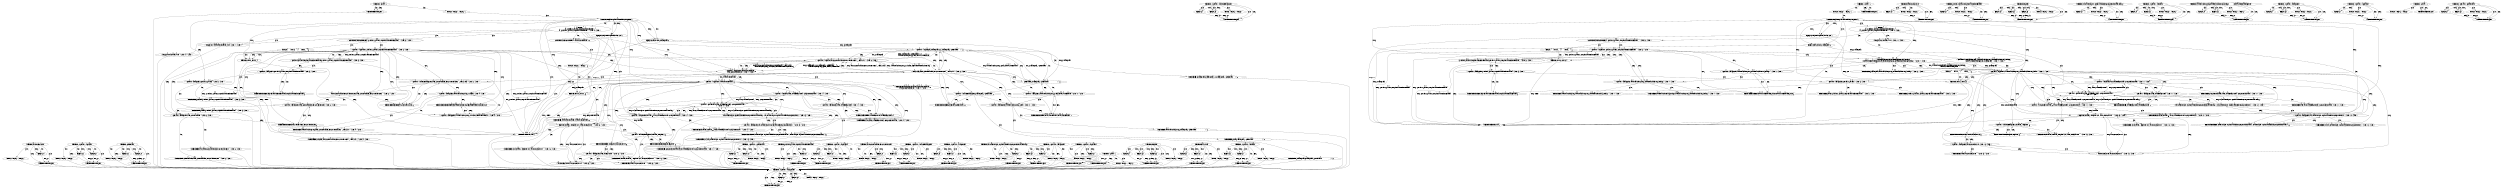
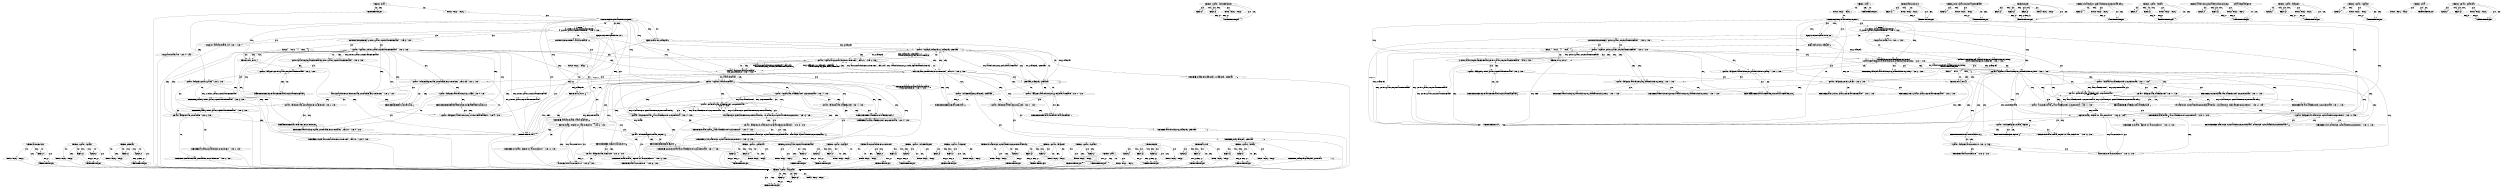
edge "(FIELD_IDENTIFIER,GetBoolean,GetBoolean)" -> "(<operator>.indirectFieldAccess,profile_prefs->GetBoolean)": label "CFG: " -> "DDG: p1"
edge "<(<operator>.fieldAccess,base::OnceClosure)<SUB>16</SUB>>" -> "<(base.OnceClosure,base::OnceClosure())<SUB>16</SUB>>": label "CFG: " -> "DDG: p1"
edge "<(<operator>.fieldAccess,base::OnceClosure)<SUB>16</SUB>>" -> "<(IDENTIFIER,base,base::OnceClosure())<SUB>16</SUB>>": removed, label "AST:"
